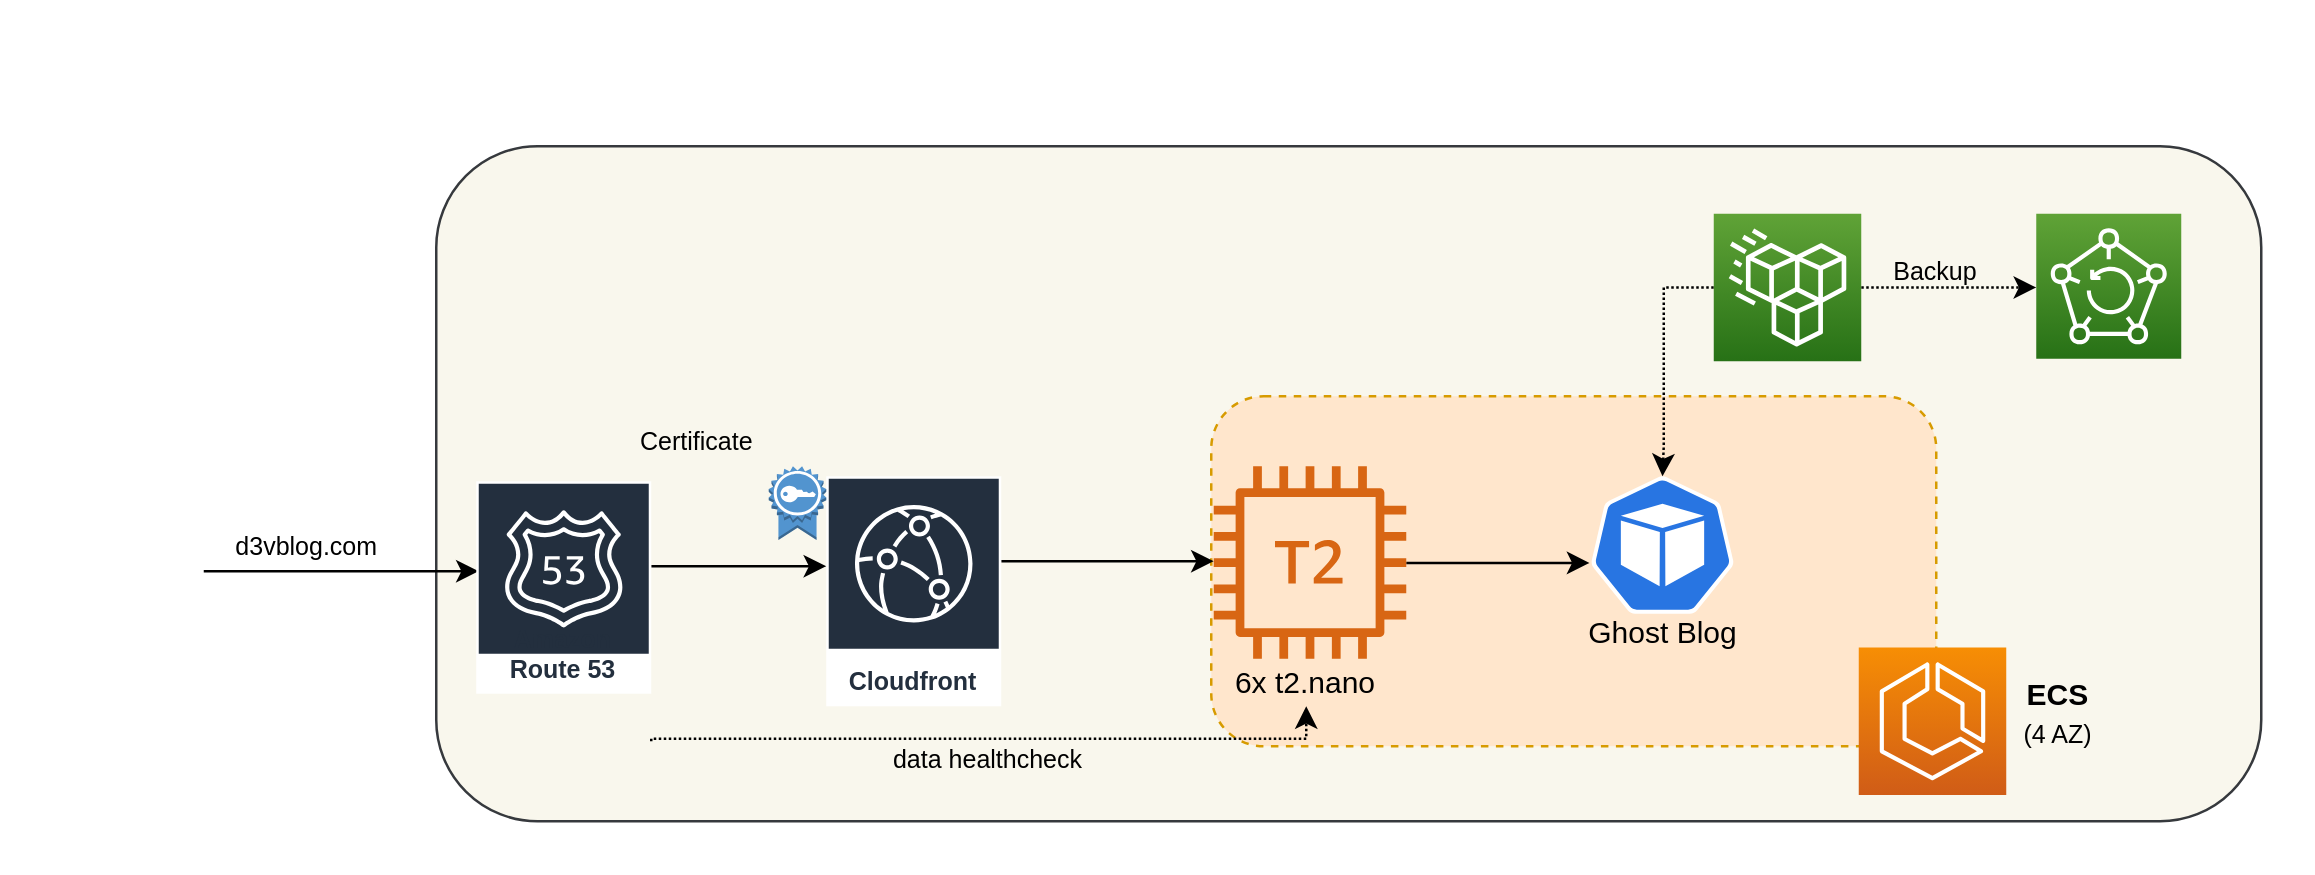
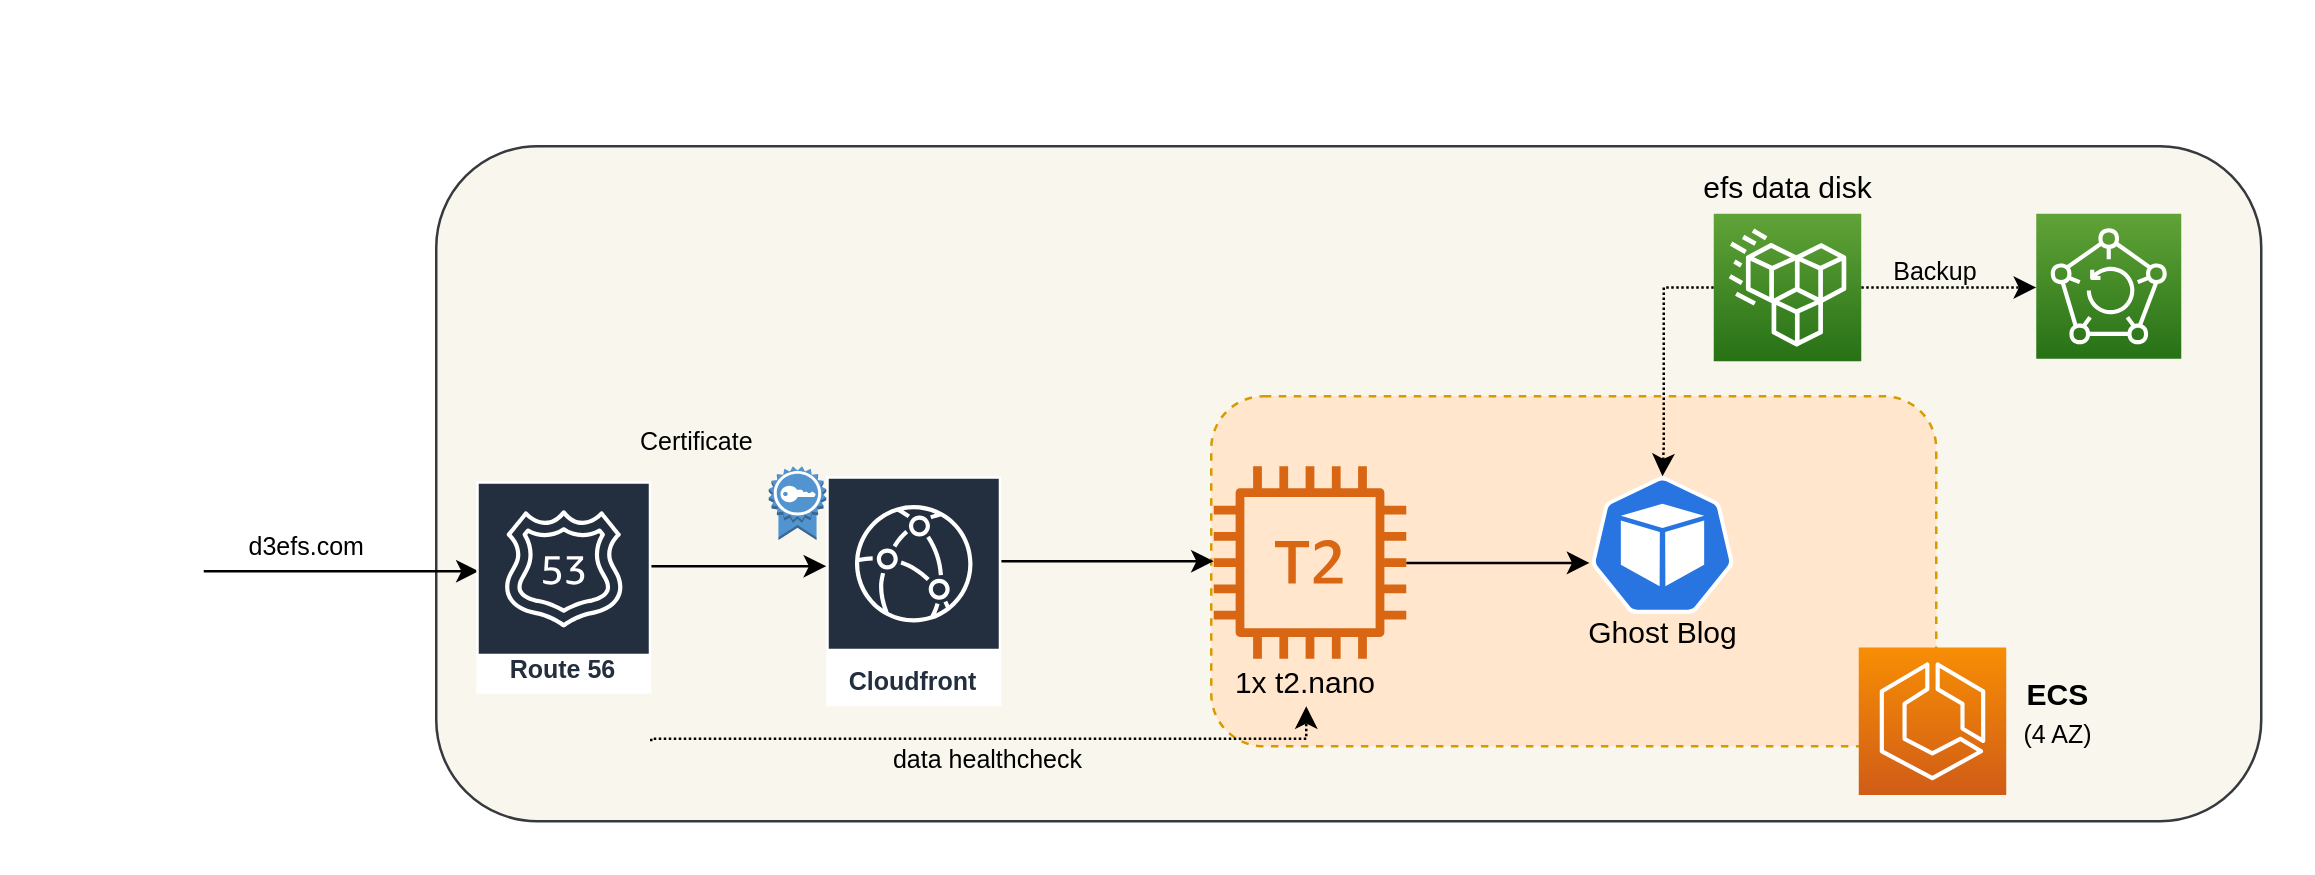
node "efs data disk": added
node "d3vblog.com": label "d3vblog.com" -> "d3efs.com"
node "Amazon Route 53": label "Amazon Route 53" -> "Amazon Route 56"
node "6x t2.nano": label "6x t2.nano" -> "1x t2.nano"
